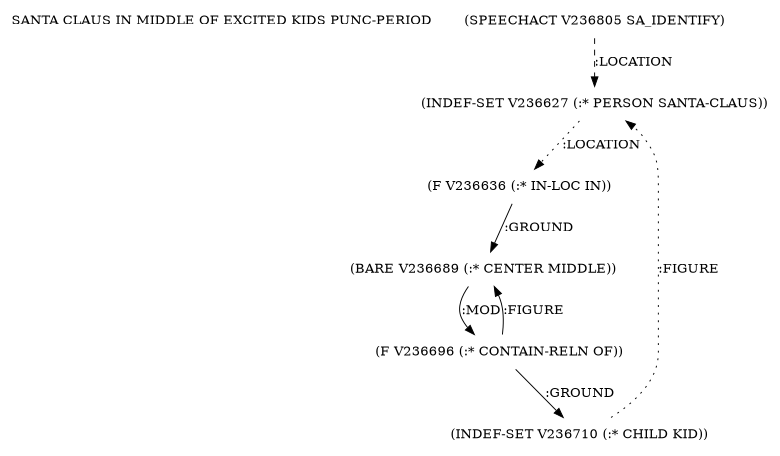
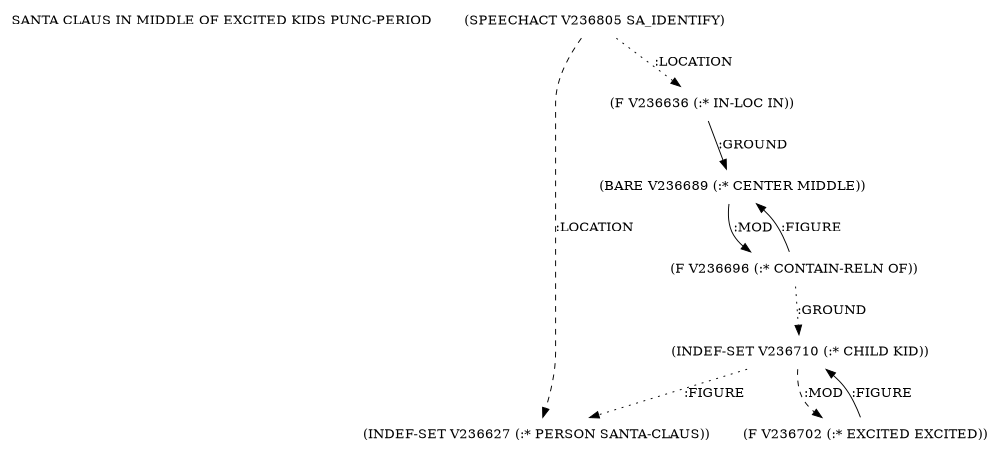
edge "(INDEF-SET V236627 (:* PERSON SANTA-CLAUS))" -> "(F V236636 (:* IN-LOC IN))": now "(SPEECHACT V236805 SA_IDENTIFY)" -> "(F V236636 (:* IN-LOC IN))"
edge "(F V236696 (:* CONTAIN-RELN OF))" -> "(INDEF-SET V236710 (:* CHILD KID))": style solid -> dotted
node "(F V236702 (:* EXCITED EXCITED))": added
